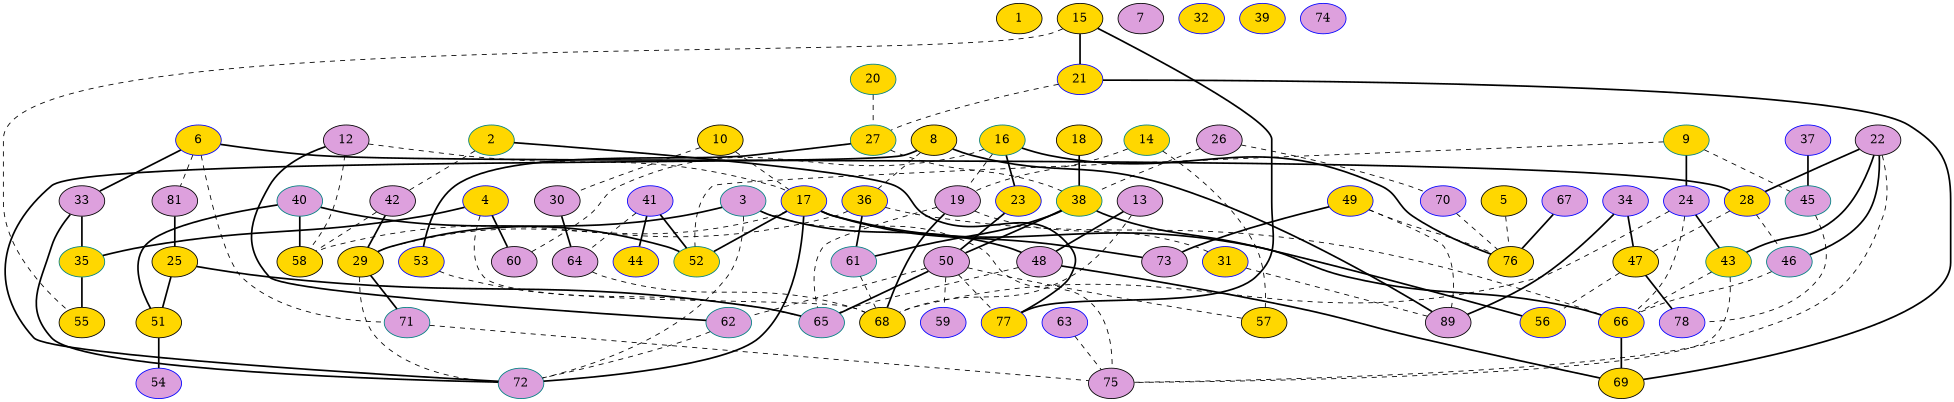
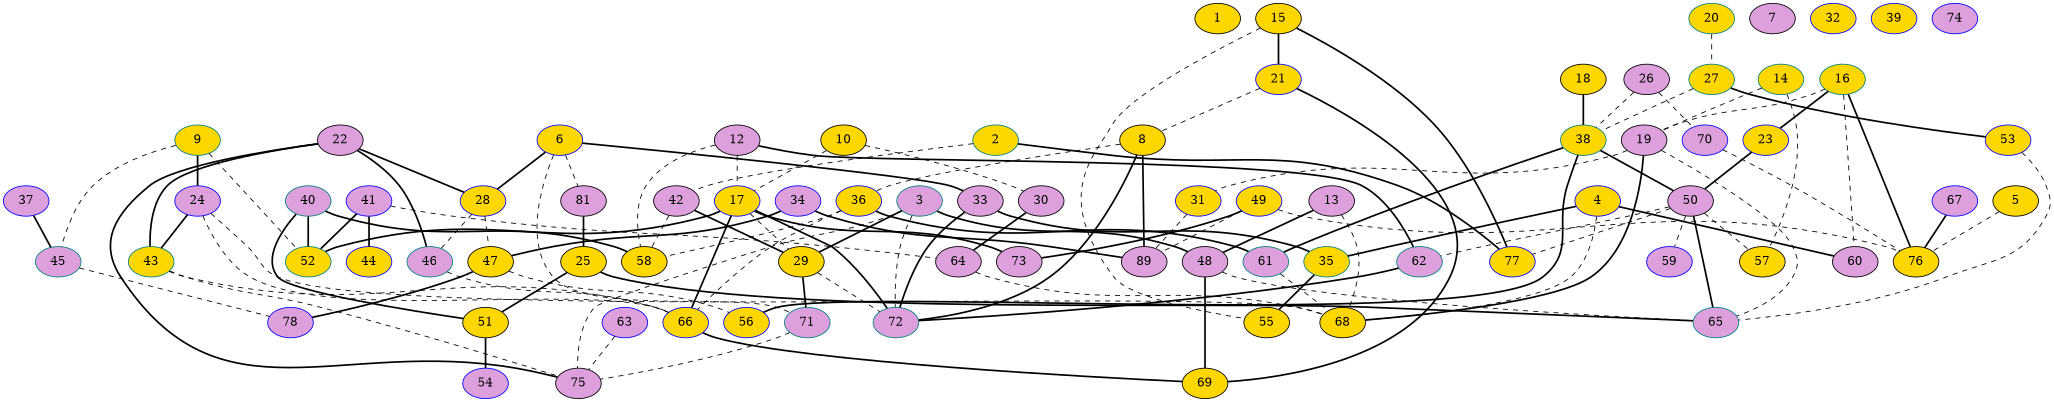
edge "21" -- "27": now "21" -- "8"
edge "22" -- "75": style dashed -> bold
edge "62" -- "72": style dashed -> bold
